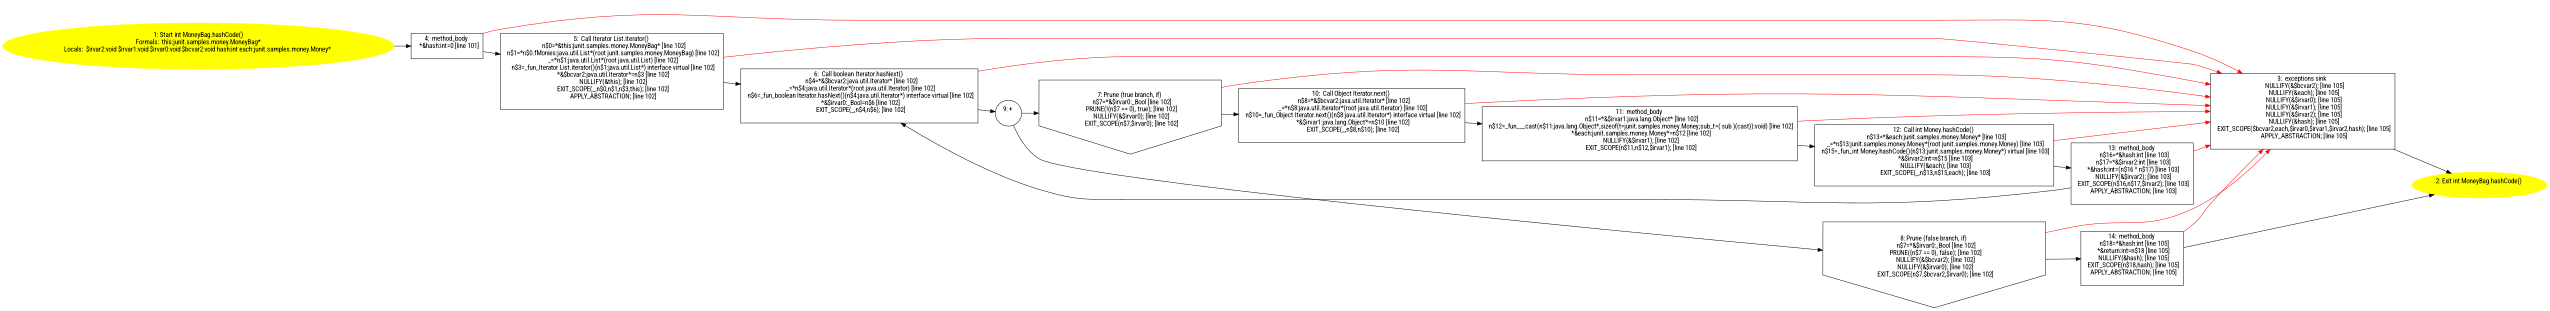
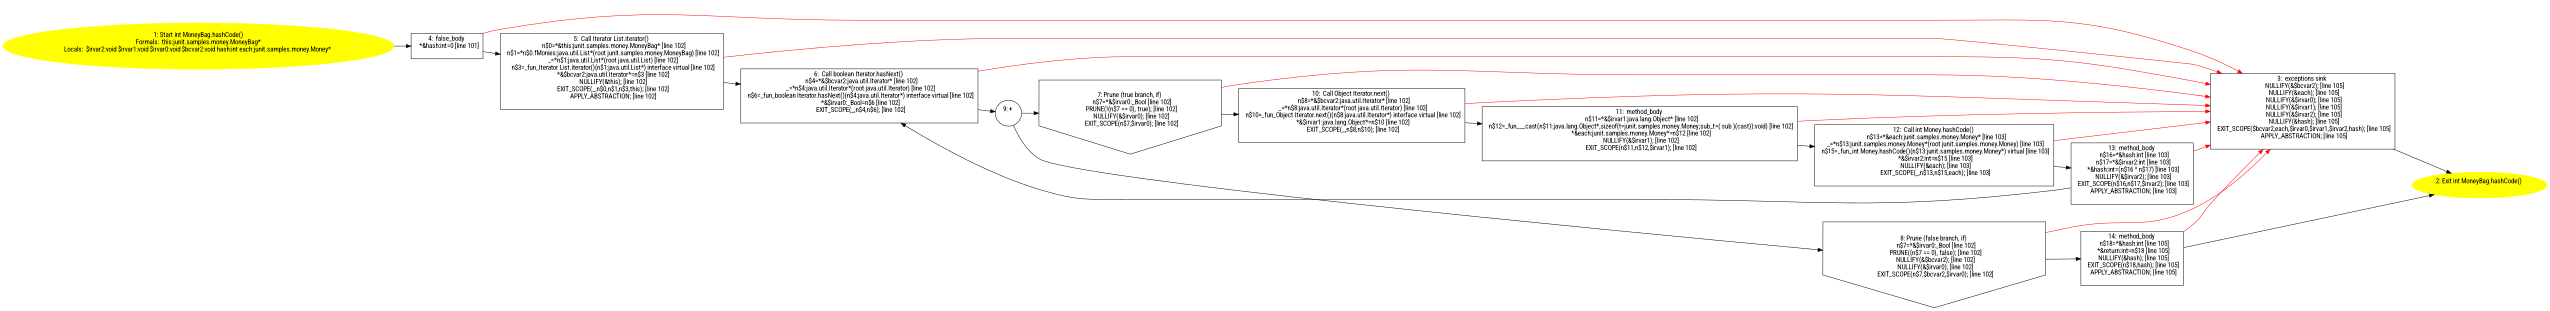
node "4:  method_body *&hash:int=0 [line 101]": label "4:  method_body *&hash:int=0 [line 101]" -> "4:  false_body *&hash:int=0 [line 101]"
